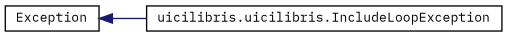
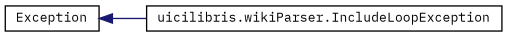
node "uicilibris.uicilibris.IncludeLoopException": label "uicilibris.uicilibris.IncludeLoopException" -> "uicilibris.wikiParser.IncludeLoopException"
